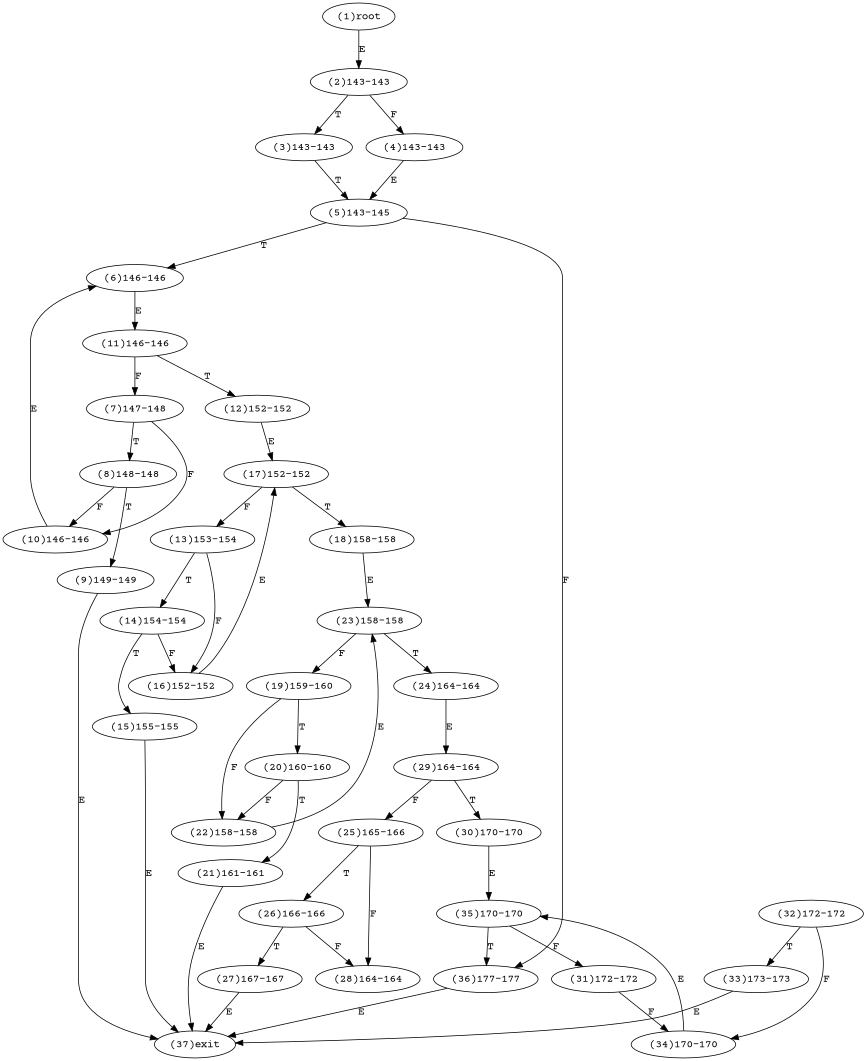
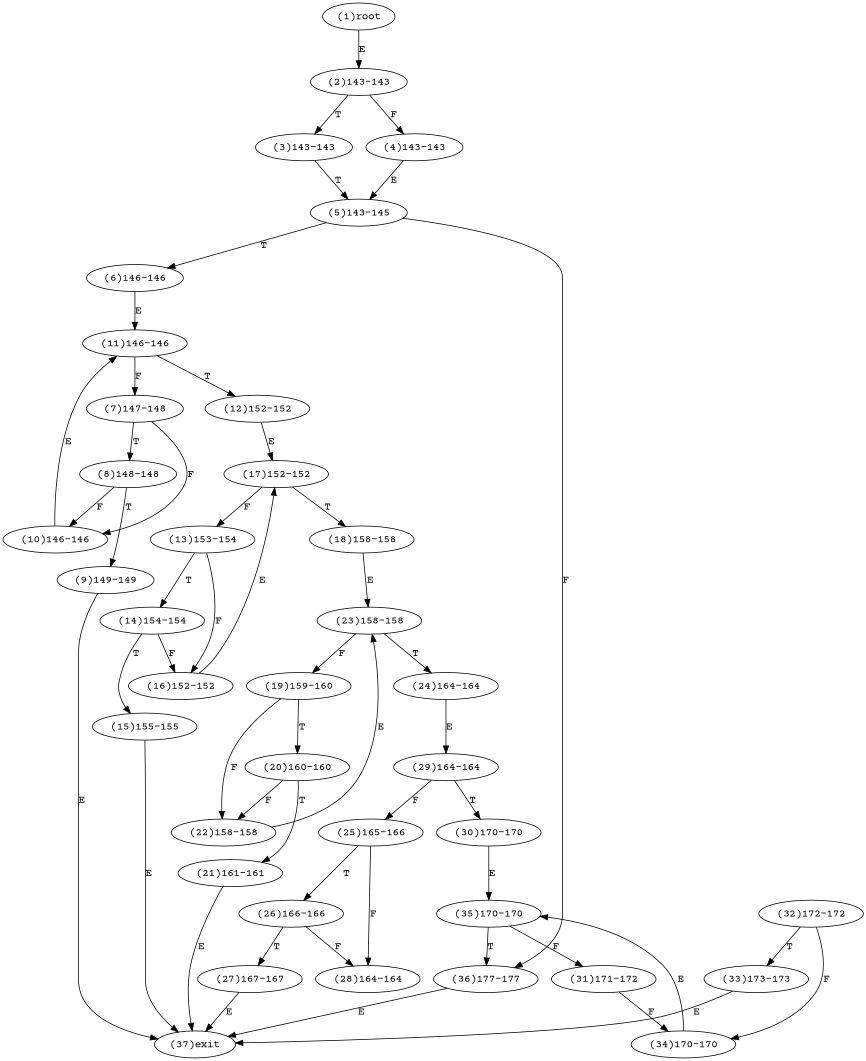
edge "(10)146-146" -> "(6)146-146": now "(10)146-146" -> "(11)146-146"
node "(31)172-172": label "(31)172-172" -> "(31)171-172"
